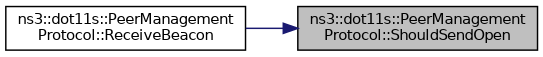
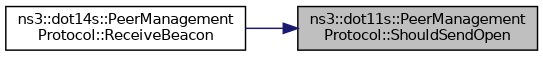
node "ns3::dot11s::PeerManagement Protocol::ReceiveBeacon": label "ns3::dot11s::PeerManagement Protocol::ReceiveBeacon" -> "ns3::dot14s::PeerManagement Protocol::ReceiveBeacon"
